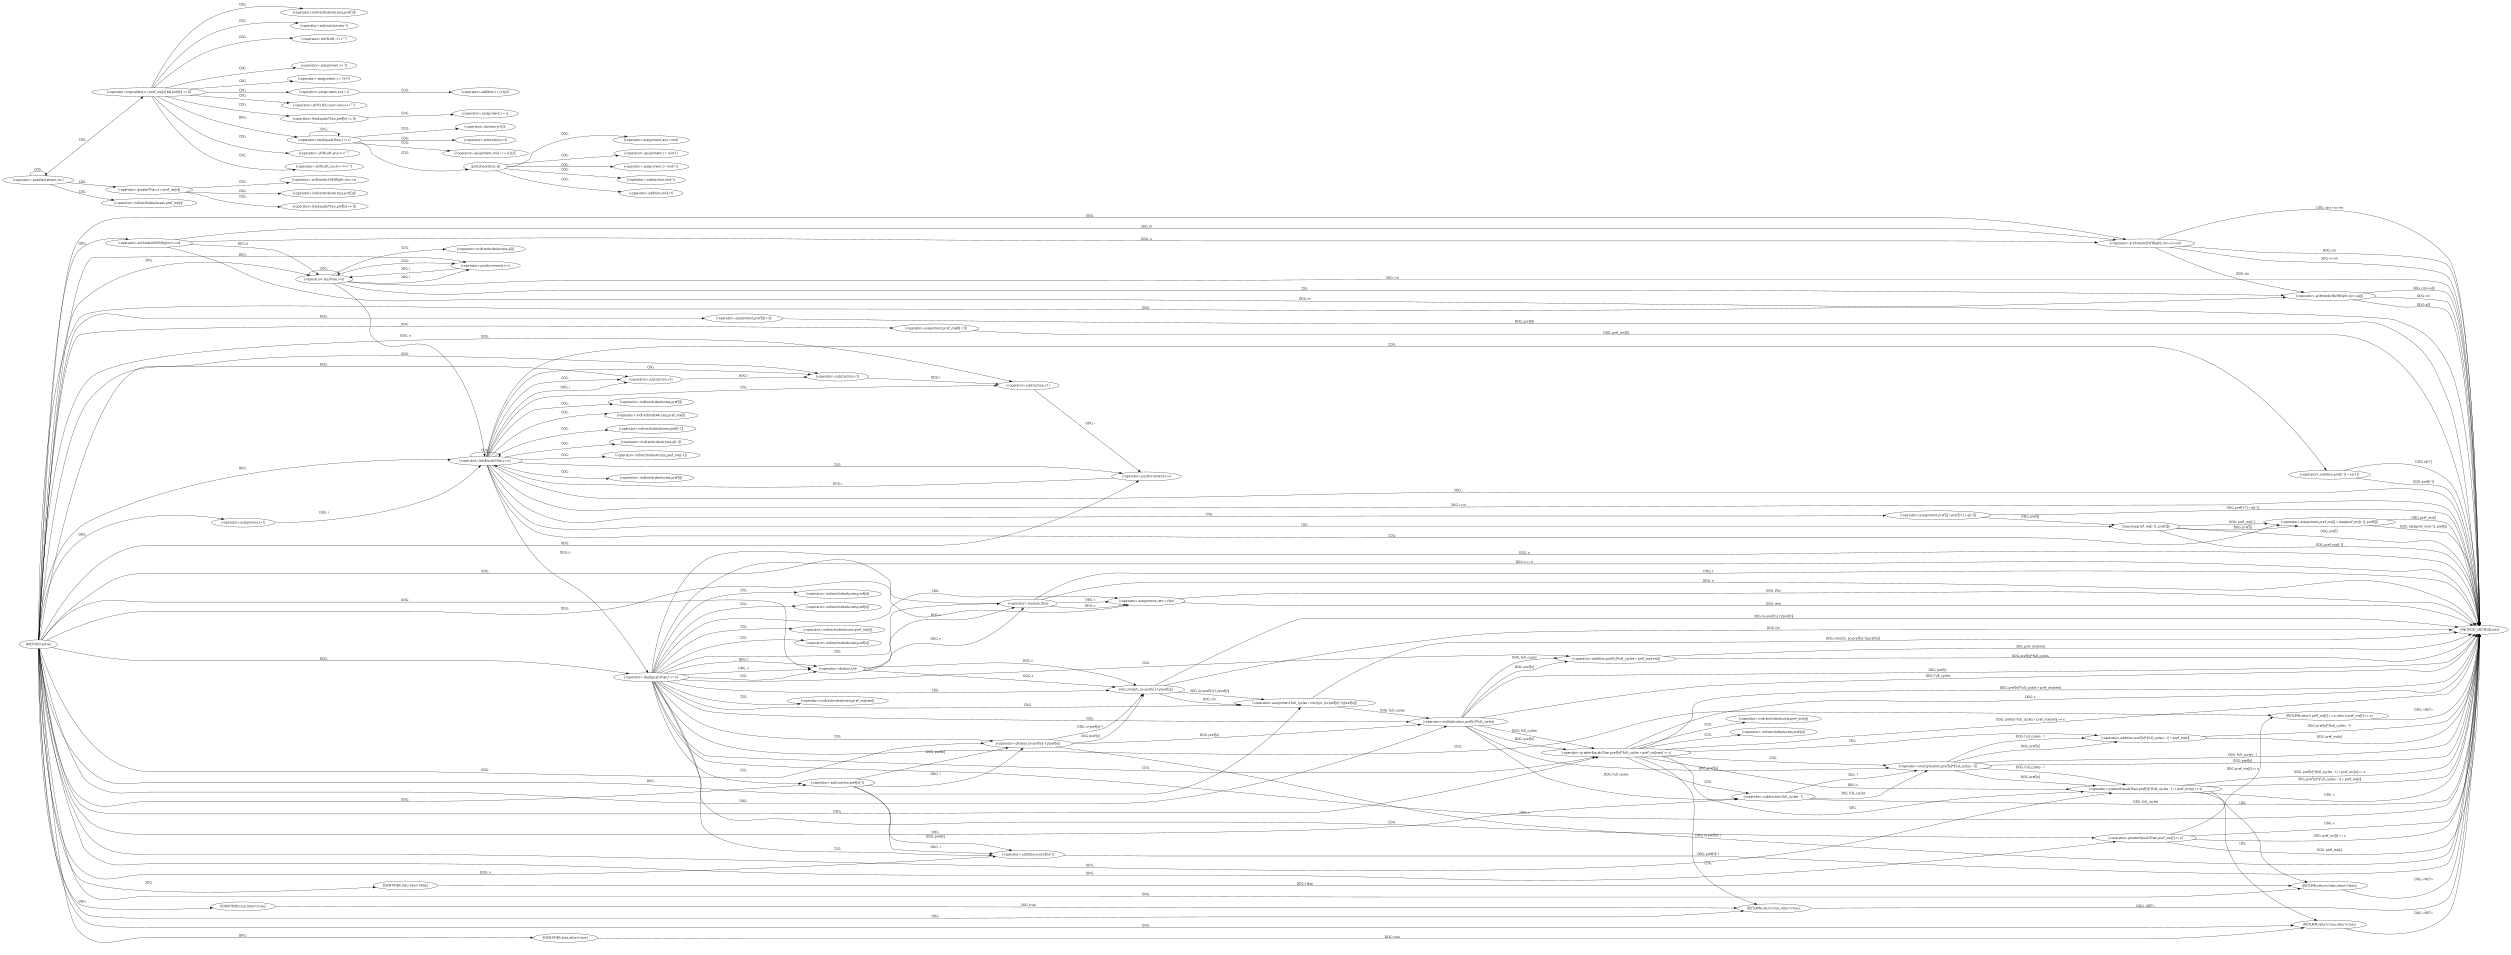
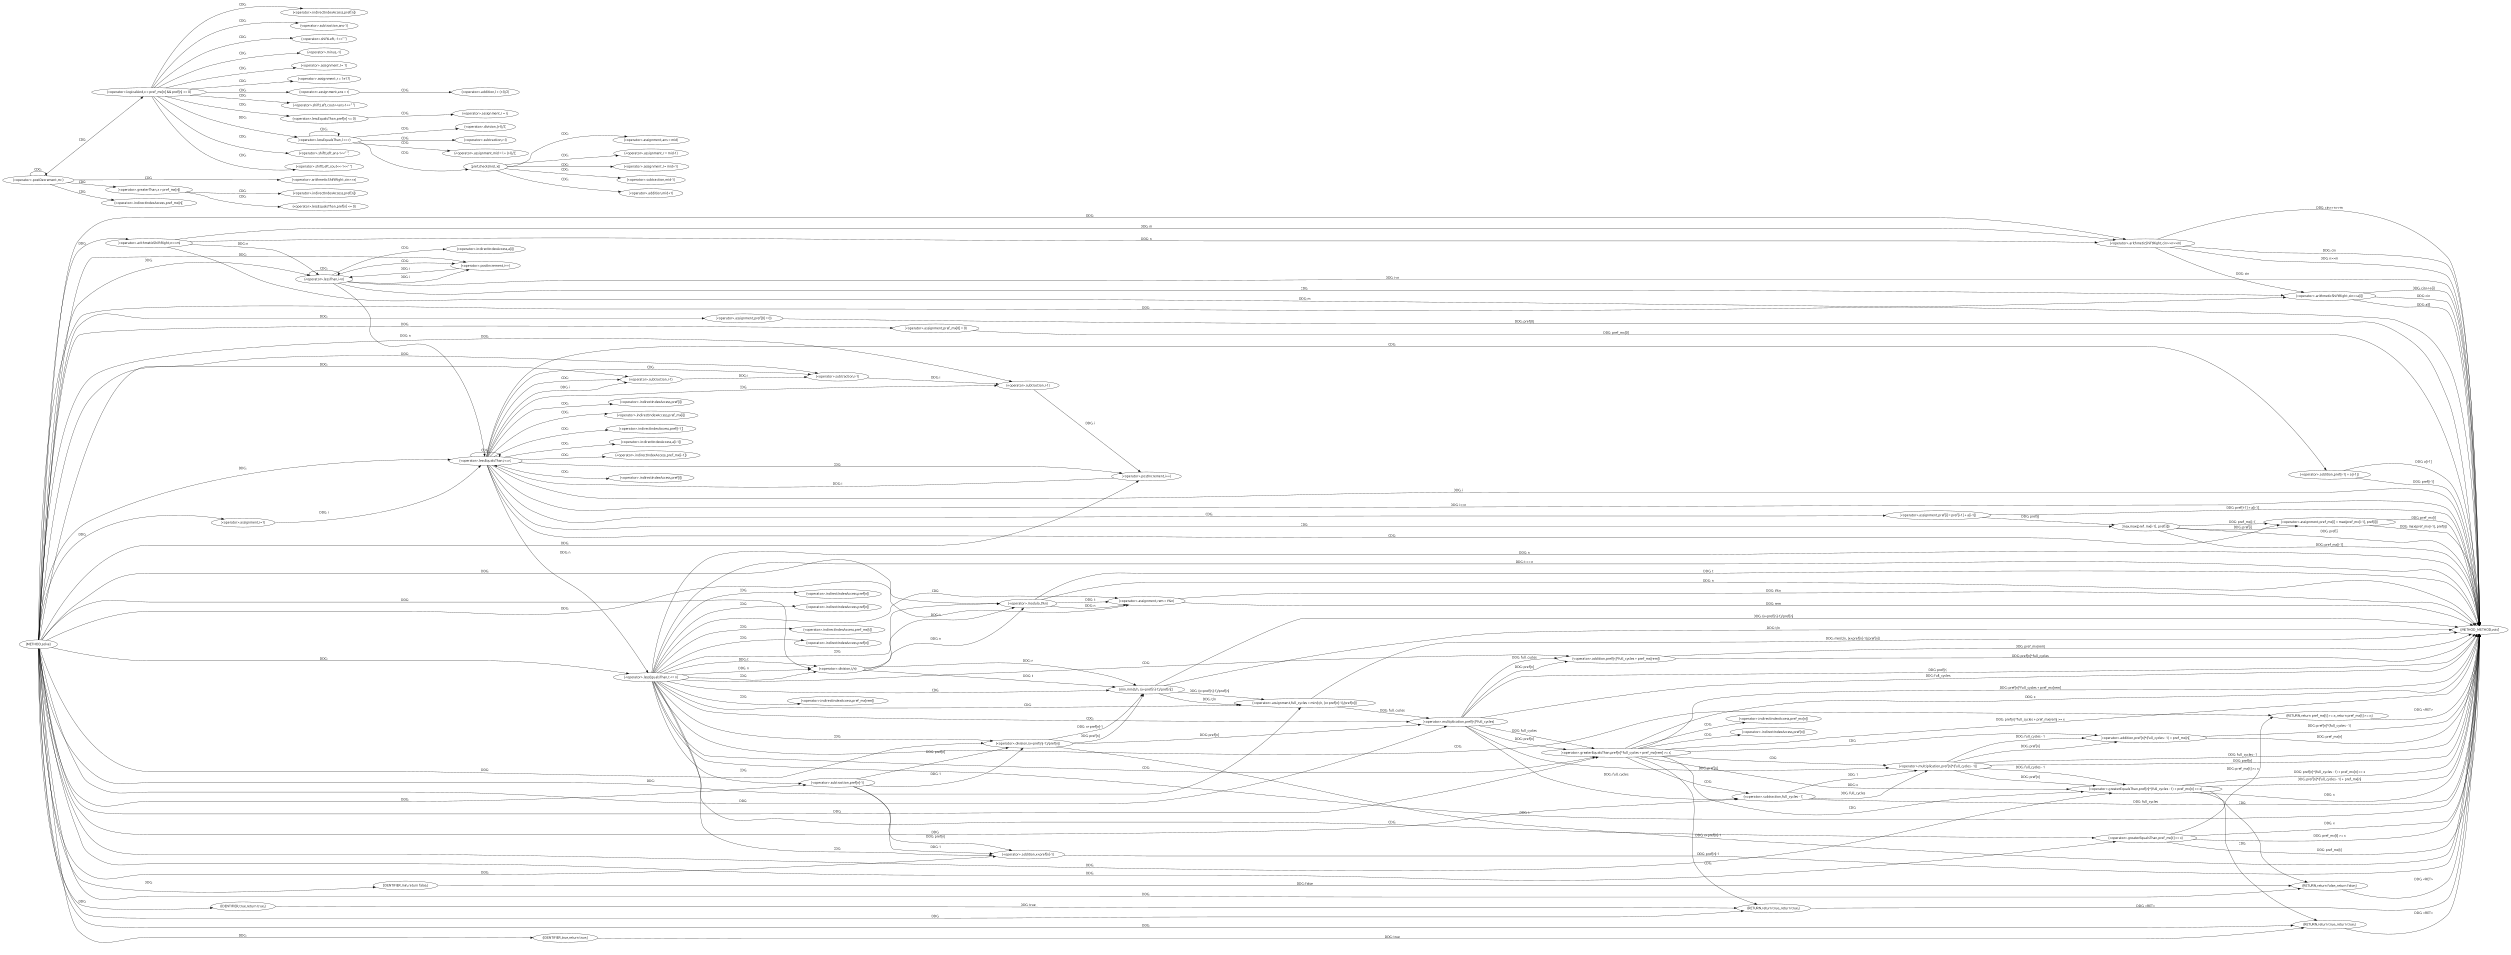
node "(<operator>.minus,-1)": added
edge "(<operator>.greaterThan,x > pref_mx[n])" -> "(<operator>.arithmeticShiftRight,cin>>x)": now "(<operator>.postDecrement,m--)" -> "(<operator>.arithmeticShiftRight,cin>>x)"
edge "(METHOD,solve)" -> "(<operator>.addition,x+pref[n]-1)": label "DDG: n" -> "DDG: "
